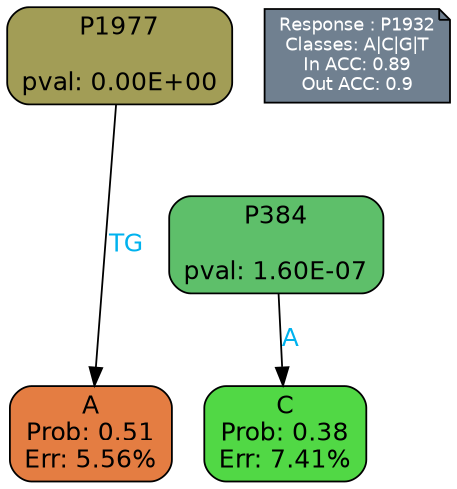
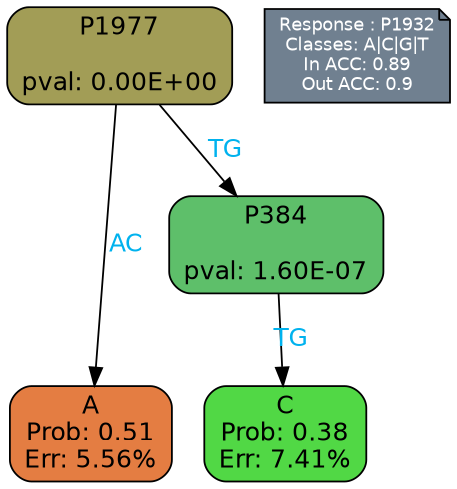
edge "P1977 pval: 0.00E+00" -> "P384 pval: 1.60E-07": added, label "TG"
edge "P1977 pval: 0.00E+00" -> "A Prob: 0.51 Err: 5.56%": label "TG" -> "AC"
edge "P384 pval: 1.60E-07" -> "C Prob: 0.38 Err: 7.41%": label "A" -> "TG"
